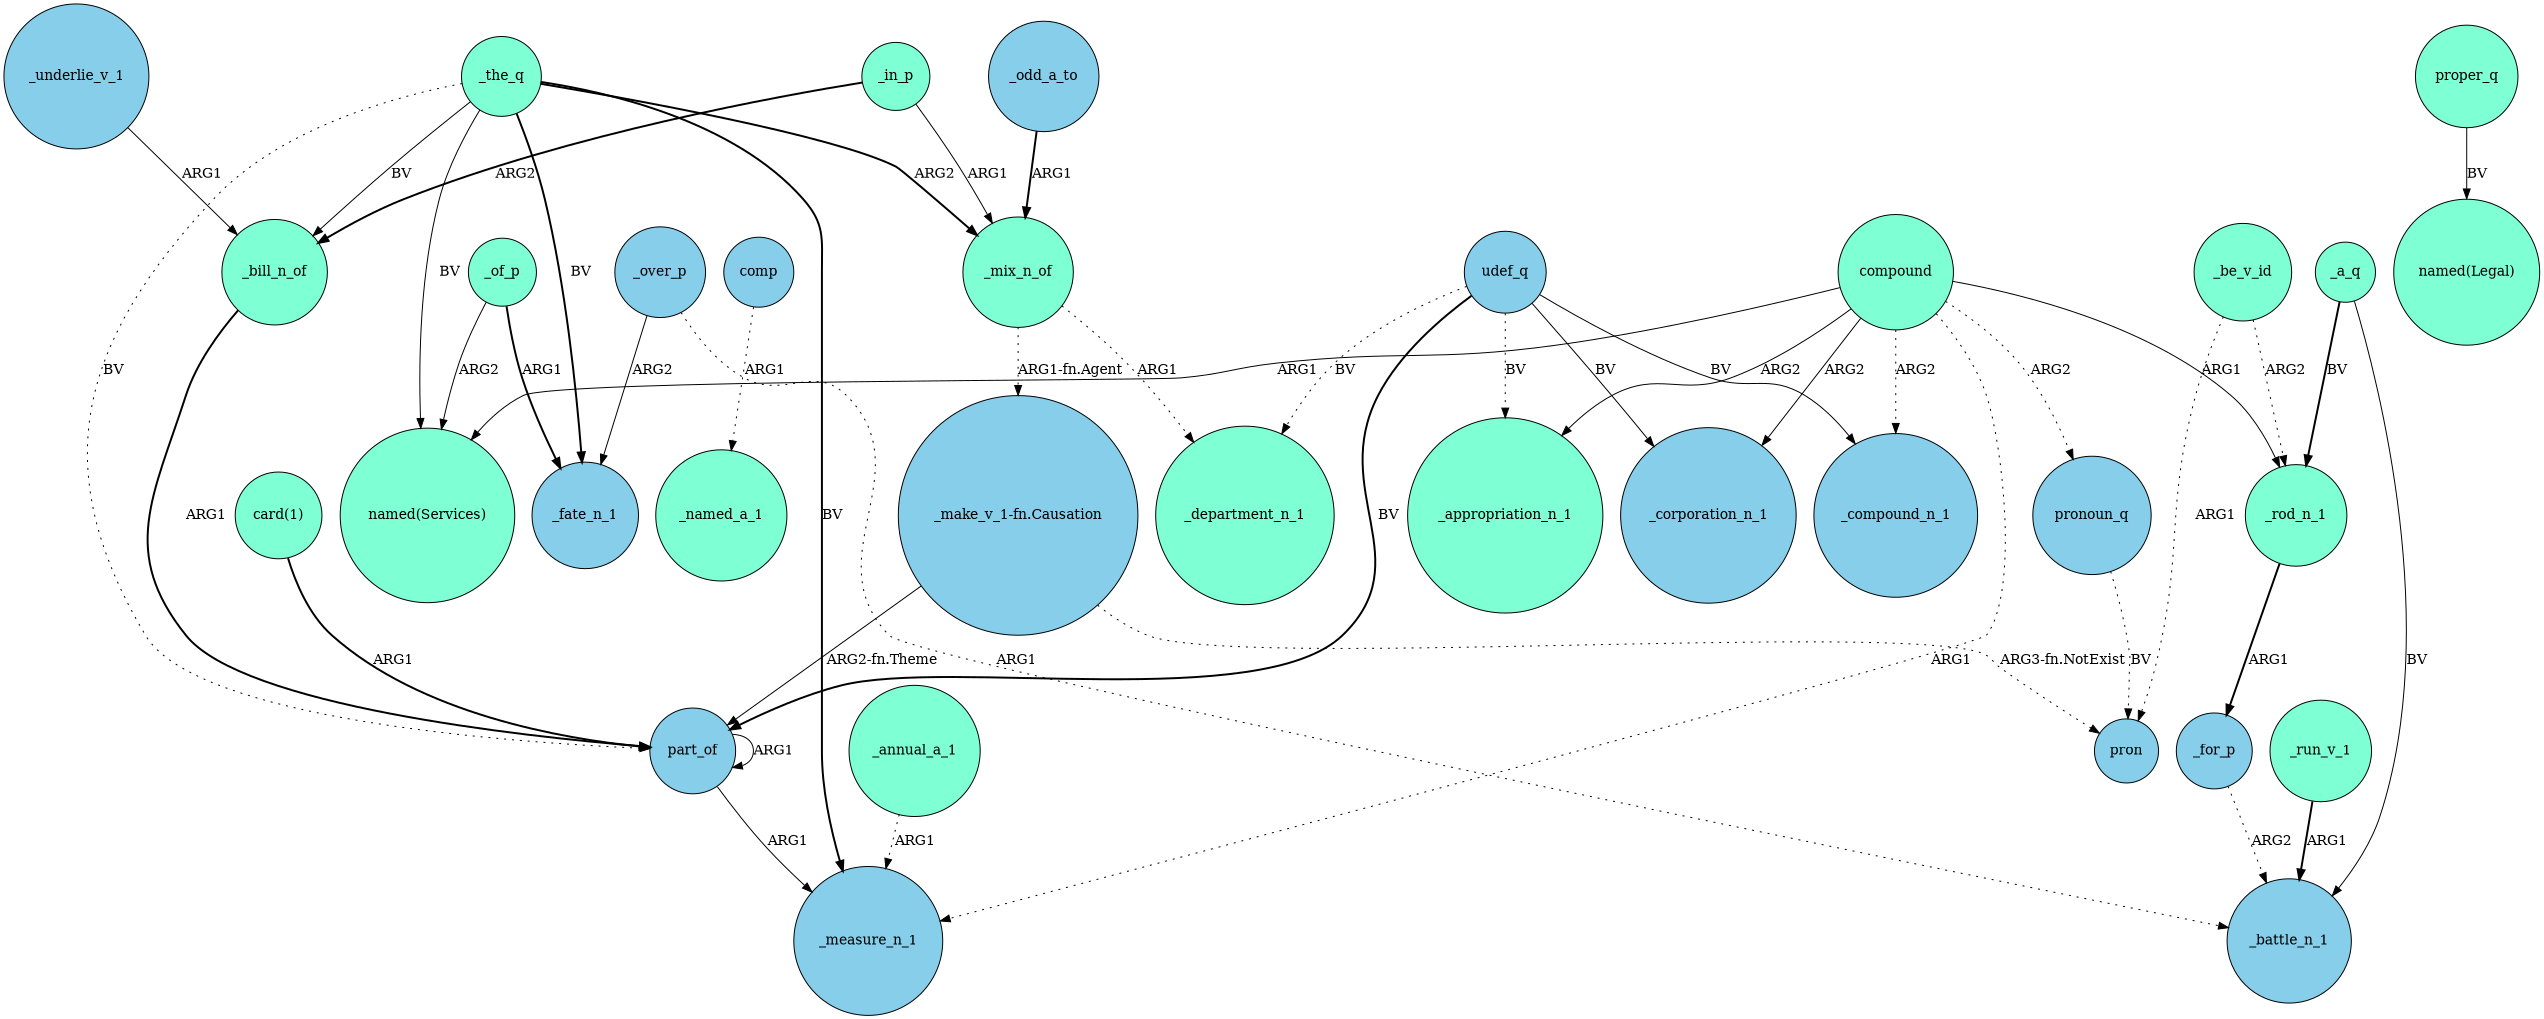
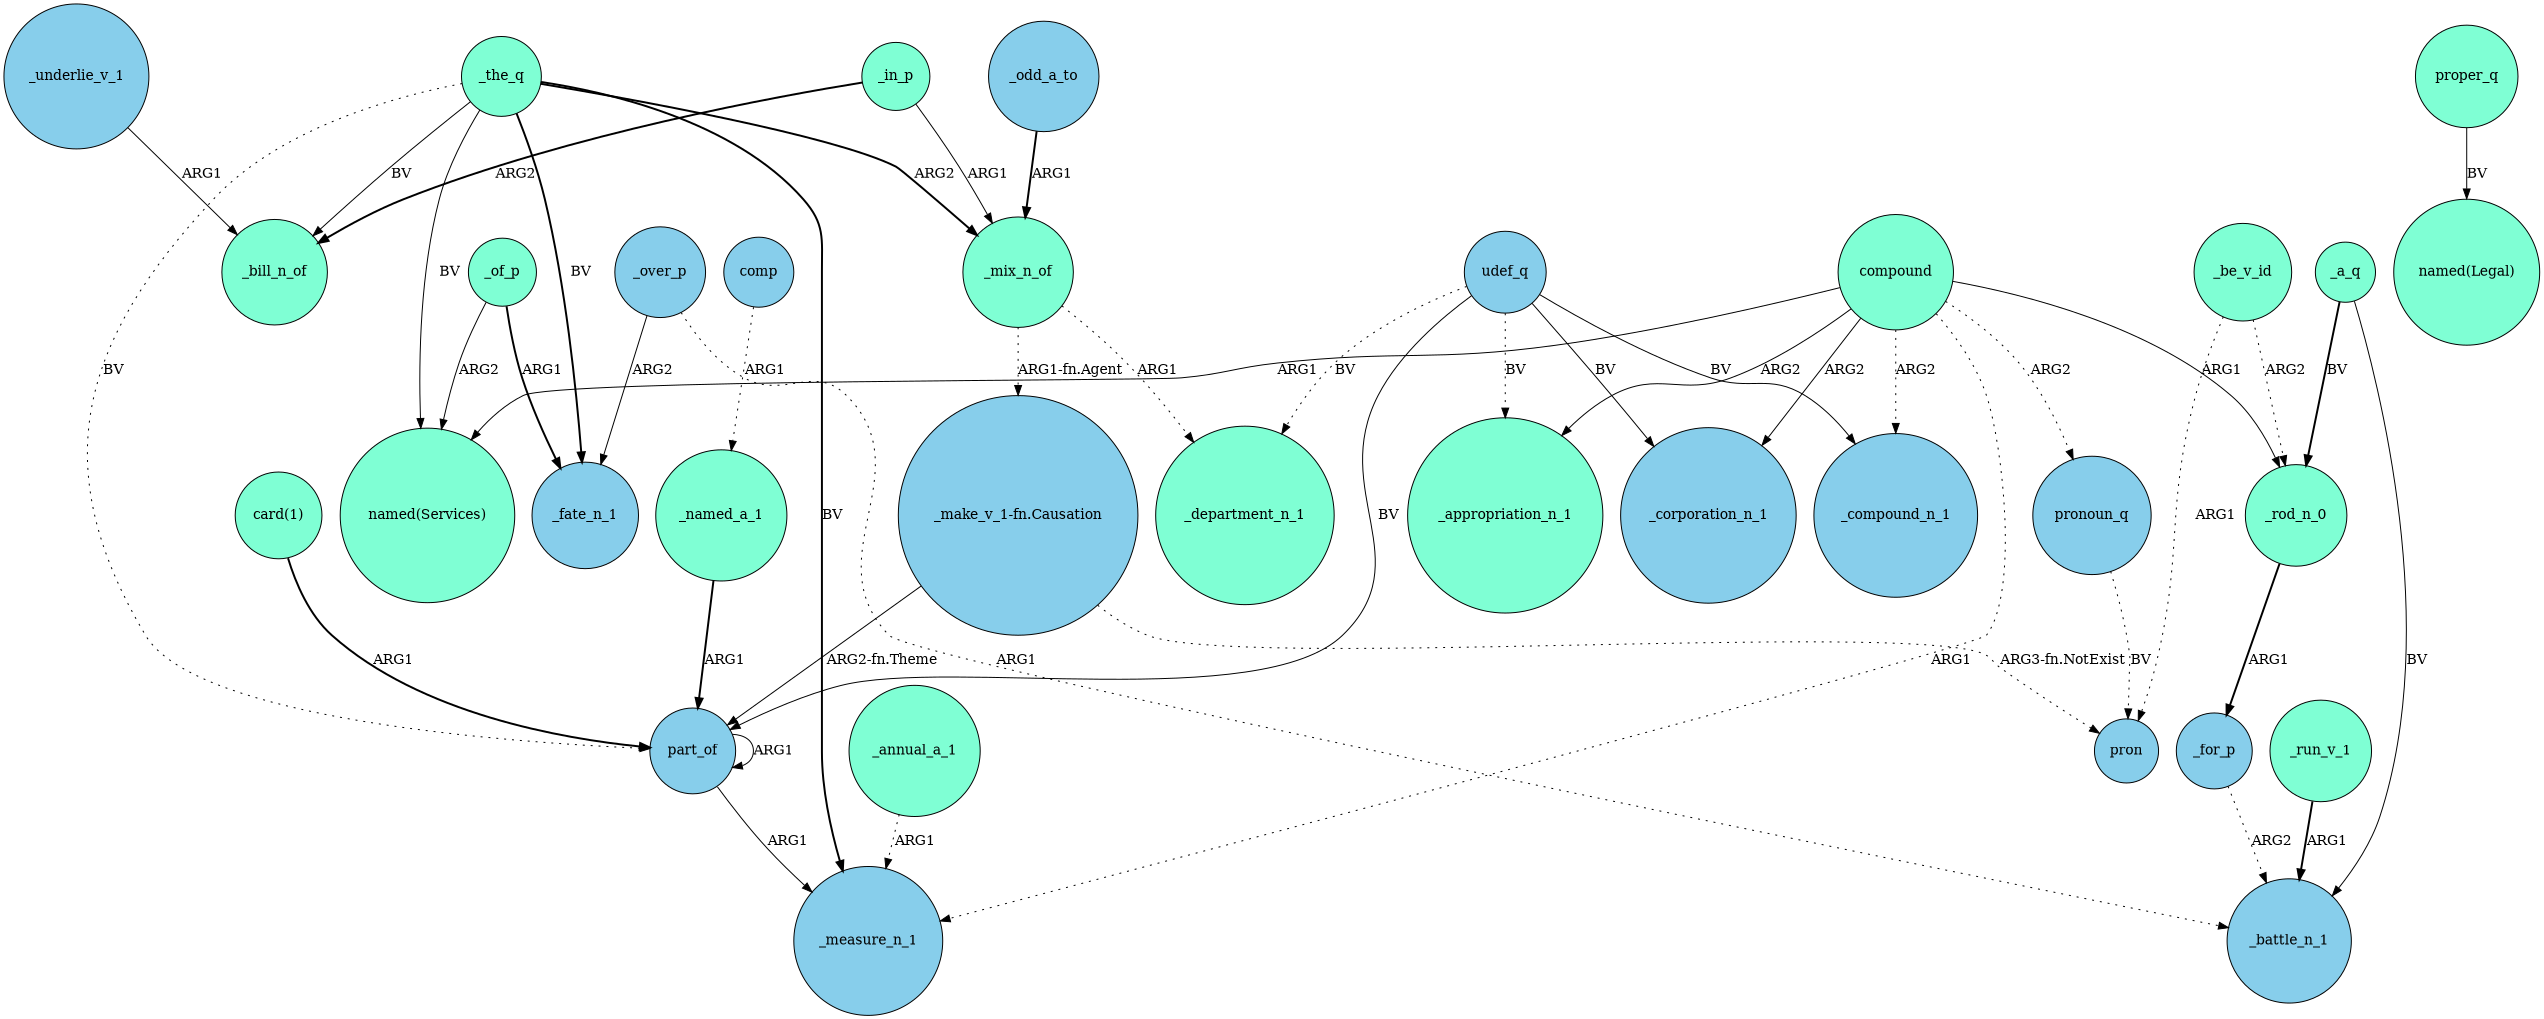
node "_rod_n_1": label "_rod_n_1" -> "_rod_n_0"
edge "_bill_n_of" -> "part_of": now "_named_a_1" -> "part_of"
edge "udef_q" -> "part_of": style bold -> solid
